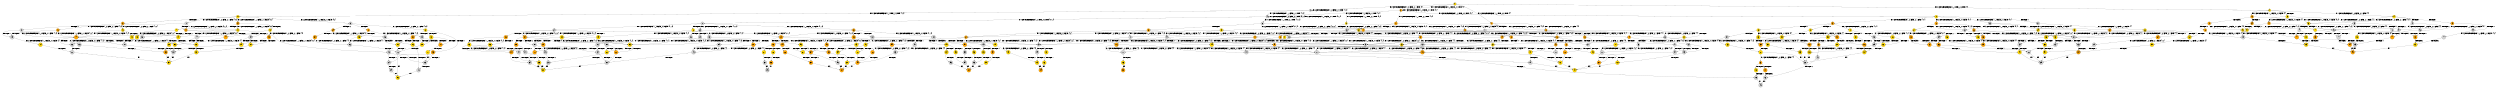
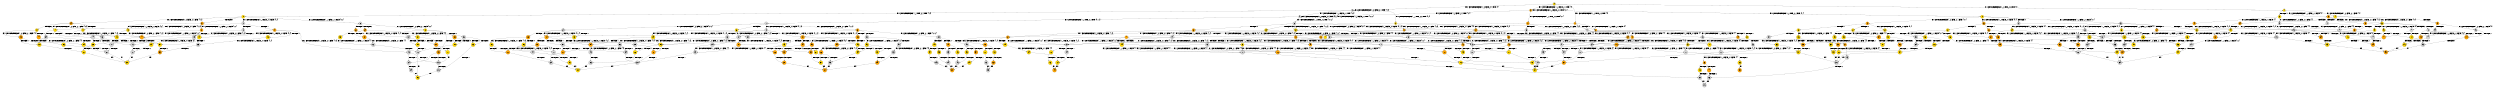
edge "142" -> "223": removed, label "EX !1 !ATOMIC_EXCH_BRANCH (1, +0, FALSE, +0, 1, FALSE) !{1}"
